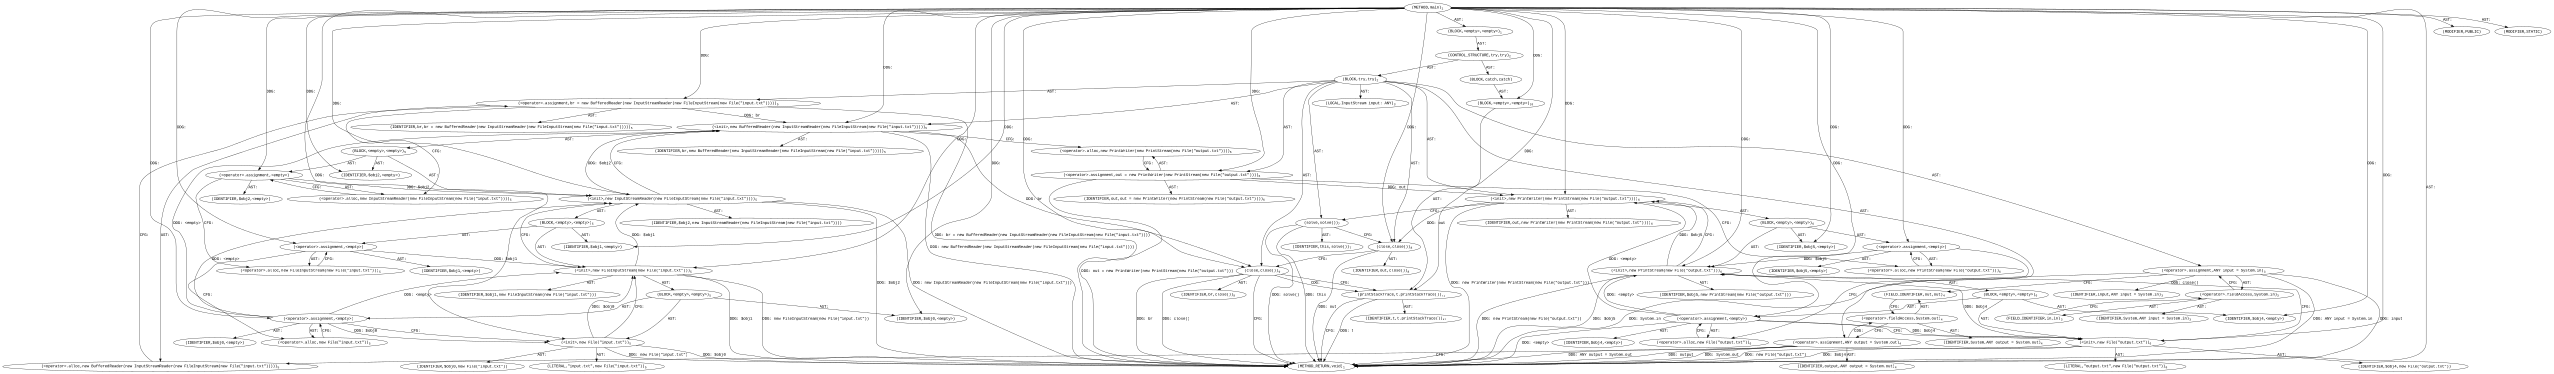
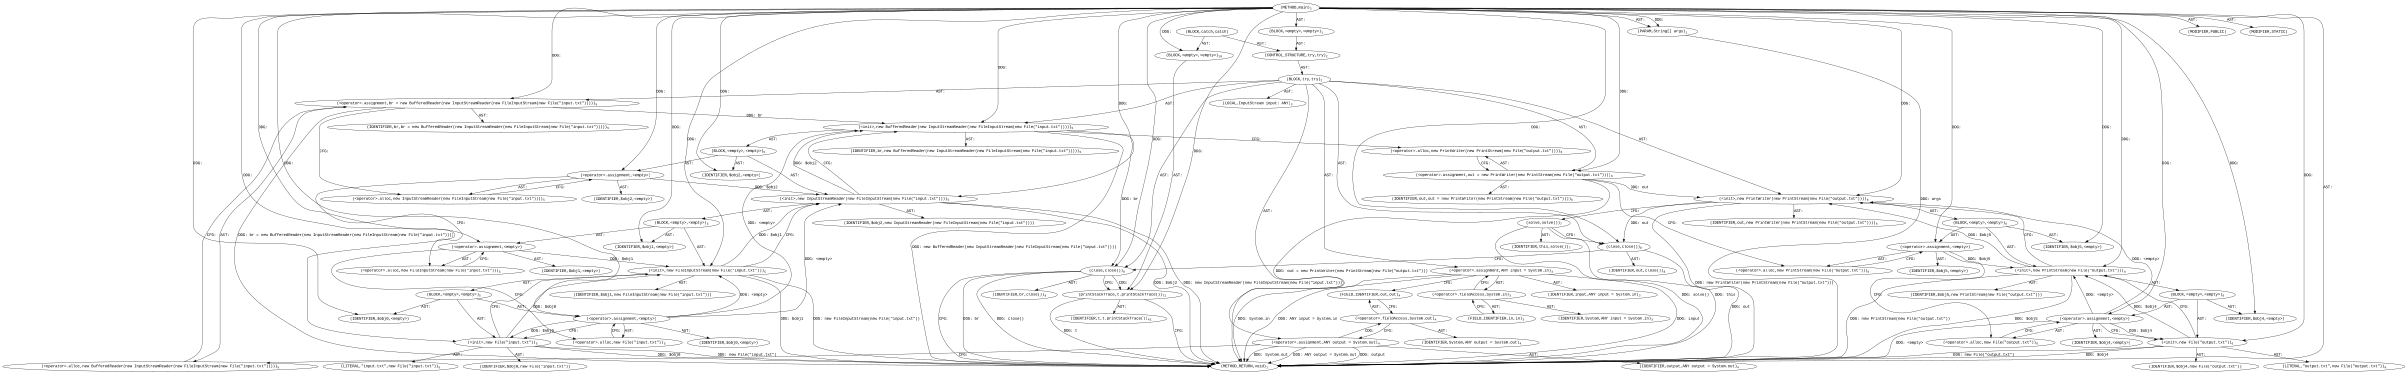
node "(PARAM,String[] args)": added
edge "(CONTROL_STRUCTURE,try,try)" -> "(BLOCK,catch,catch)": reversed
edge "(BLOCK,try,try)" -> "(solve,solve())": removed, label "AST:"
edge "(<operator>.assignment,ANY input = System.in)" -> "(IDENTIFIER,input,ANY input = System.in)": label "DDG: close()" -> "AST: "
